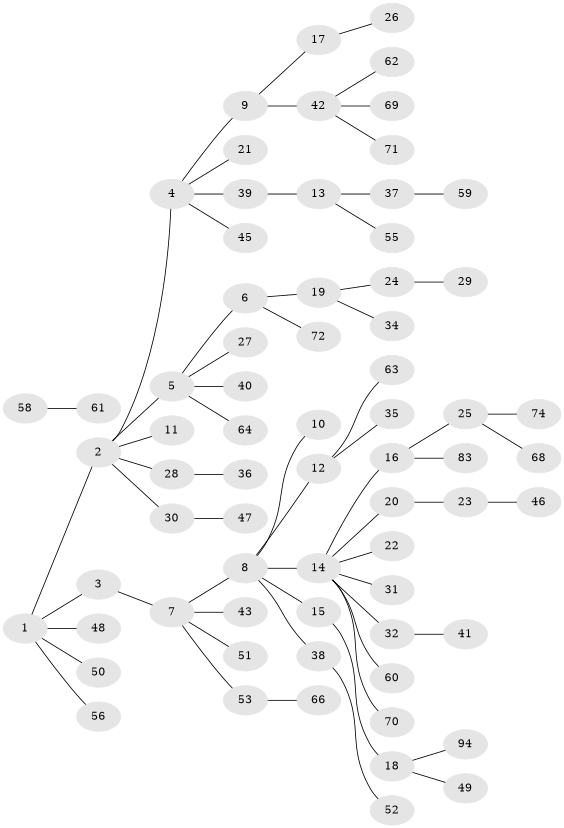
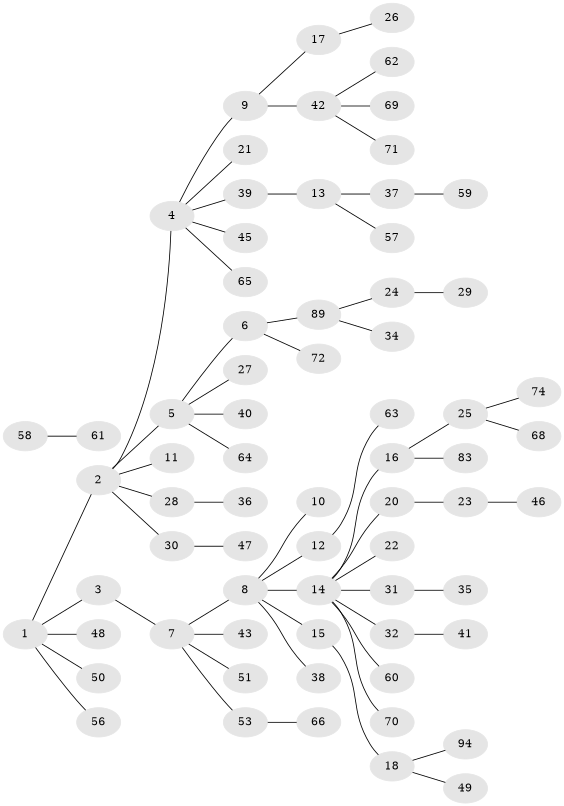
node "55": label "55" -> "57"
node "65": added
node "19": label "19" -> "89"
edge "35" -- "12": now "35" -- "31"
node "52": removed
